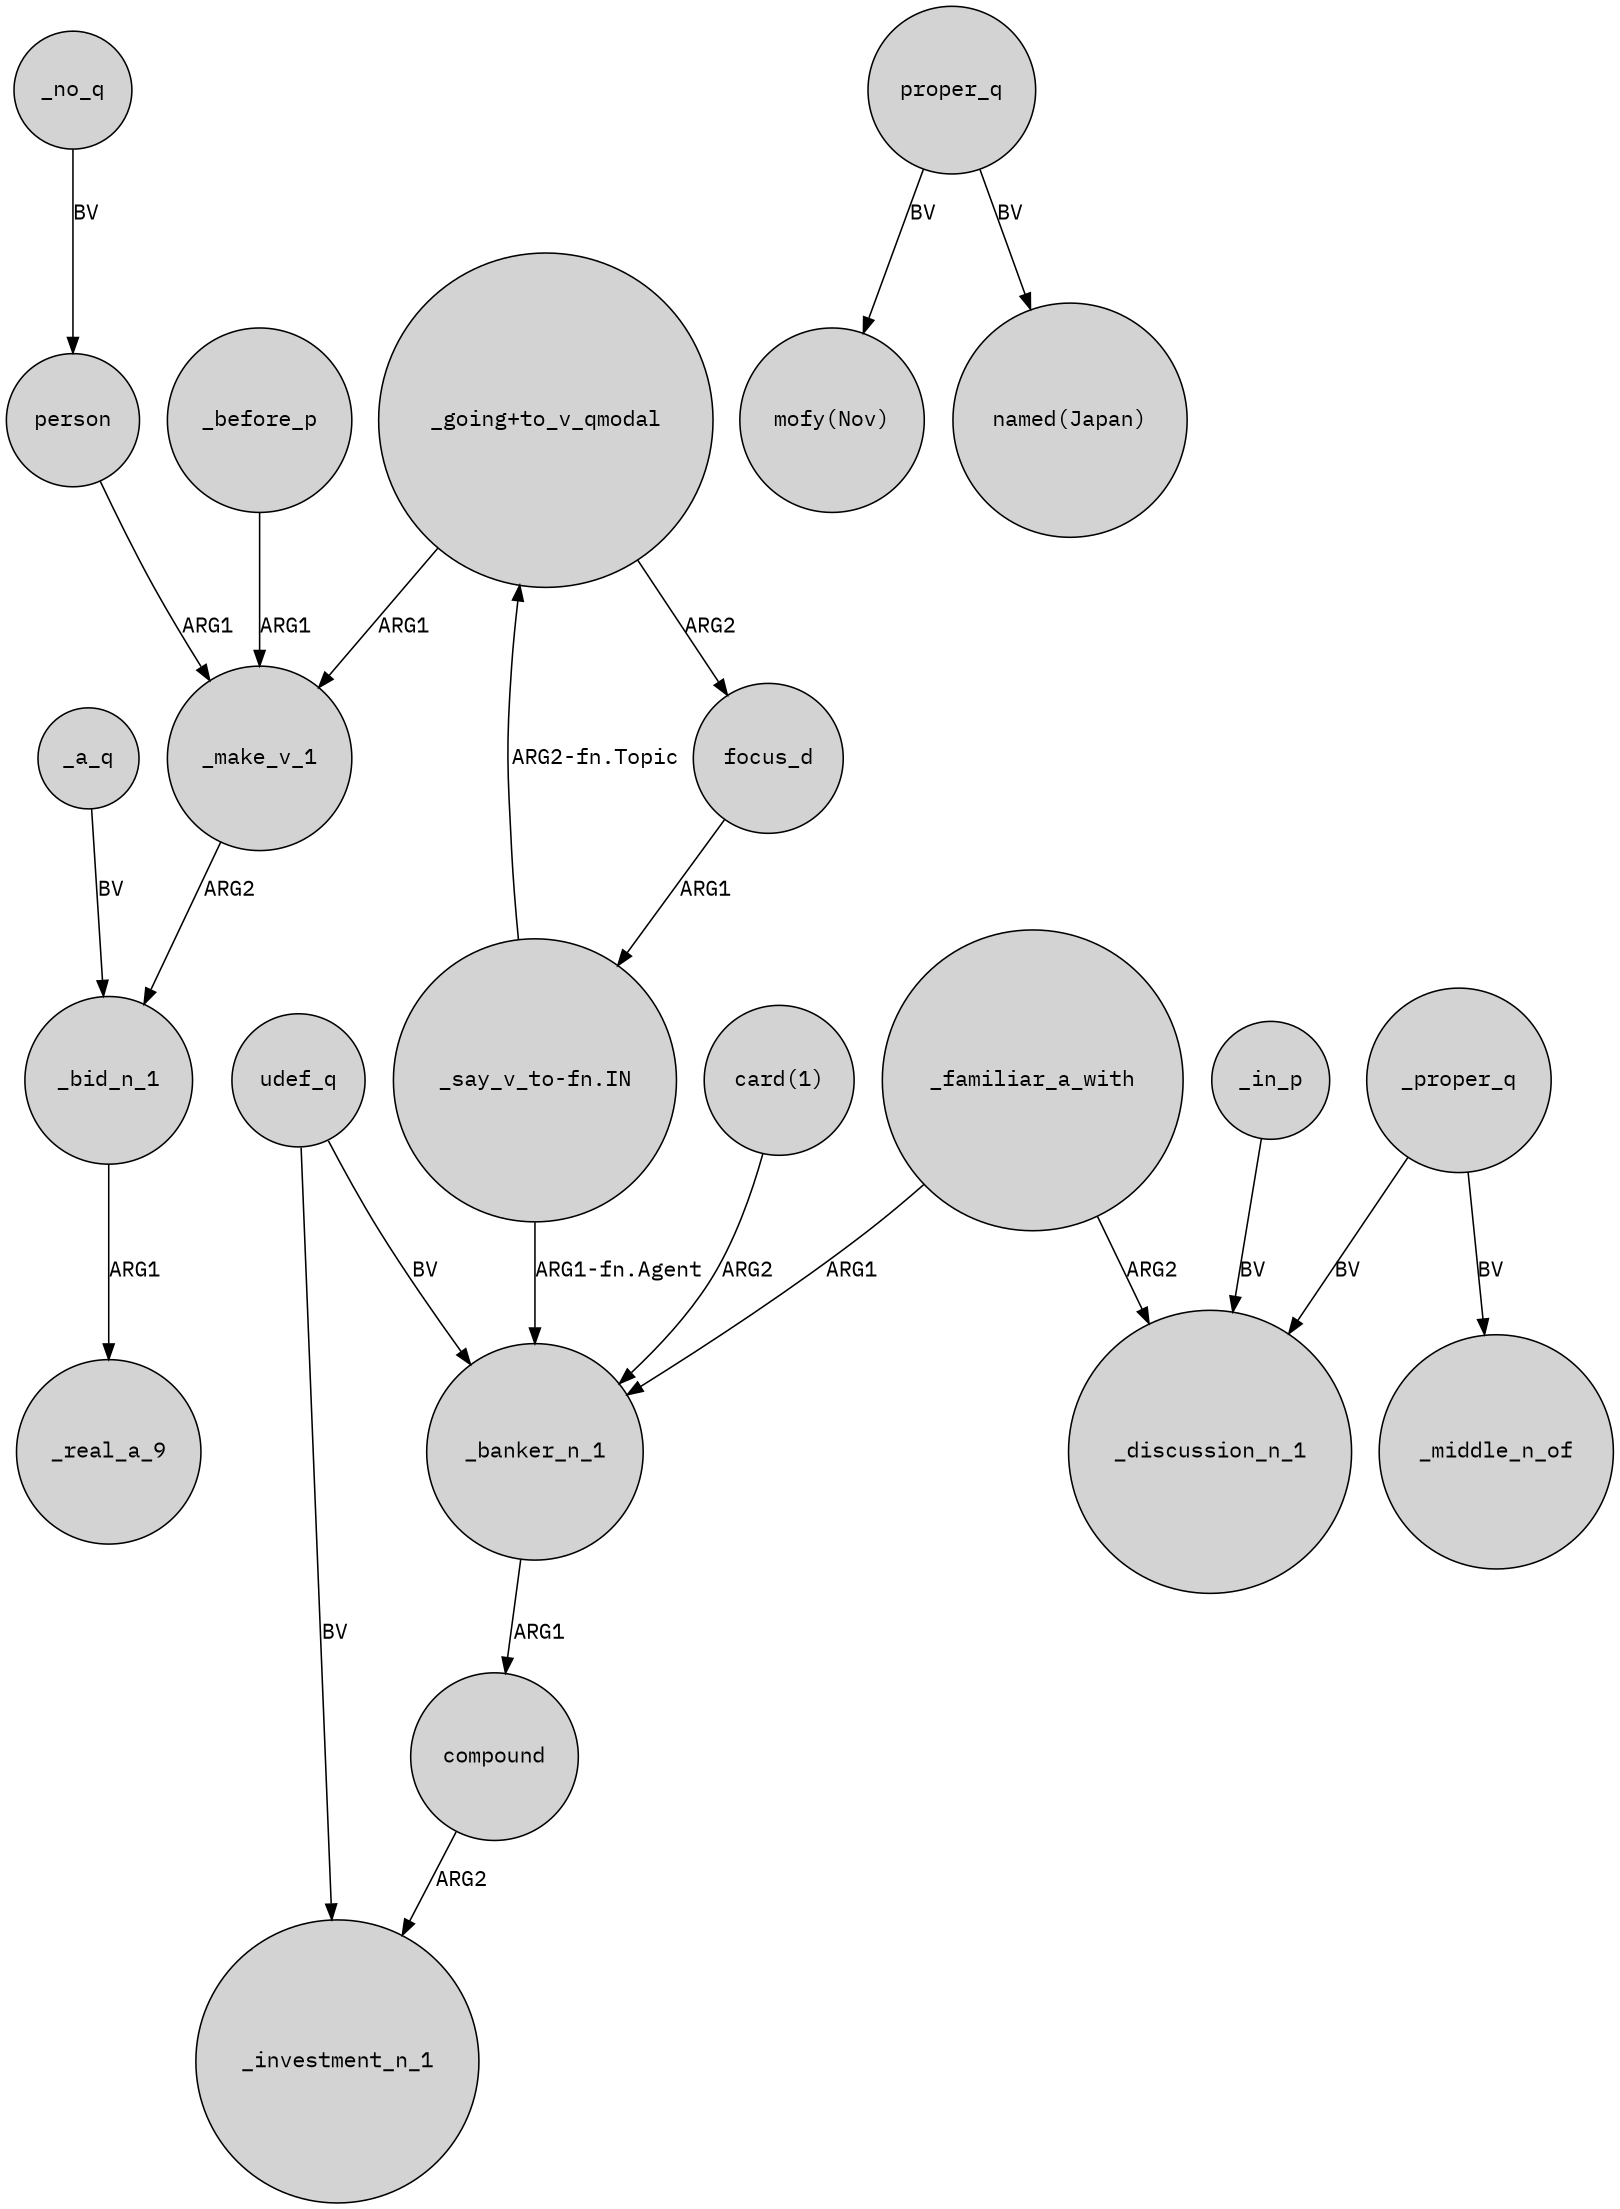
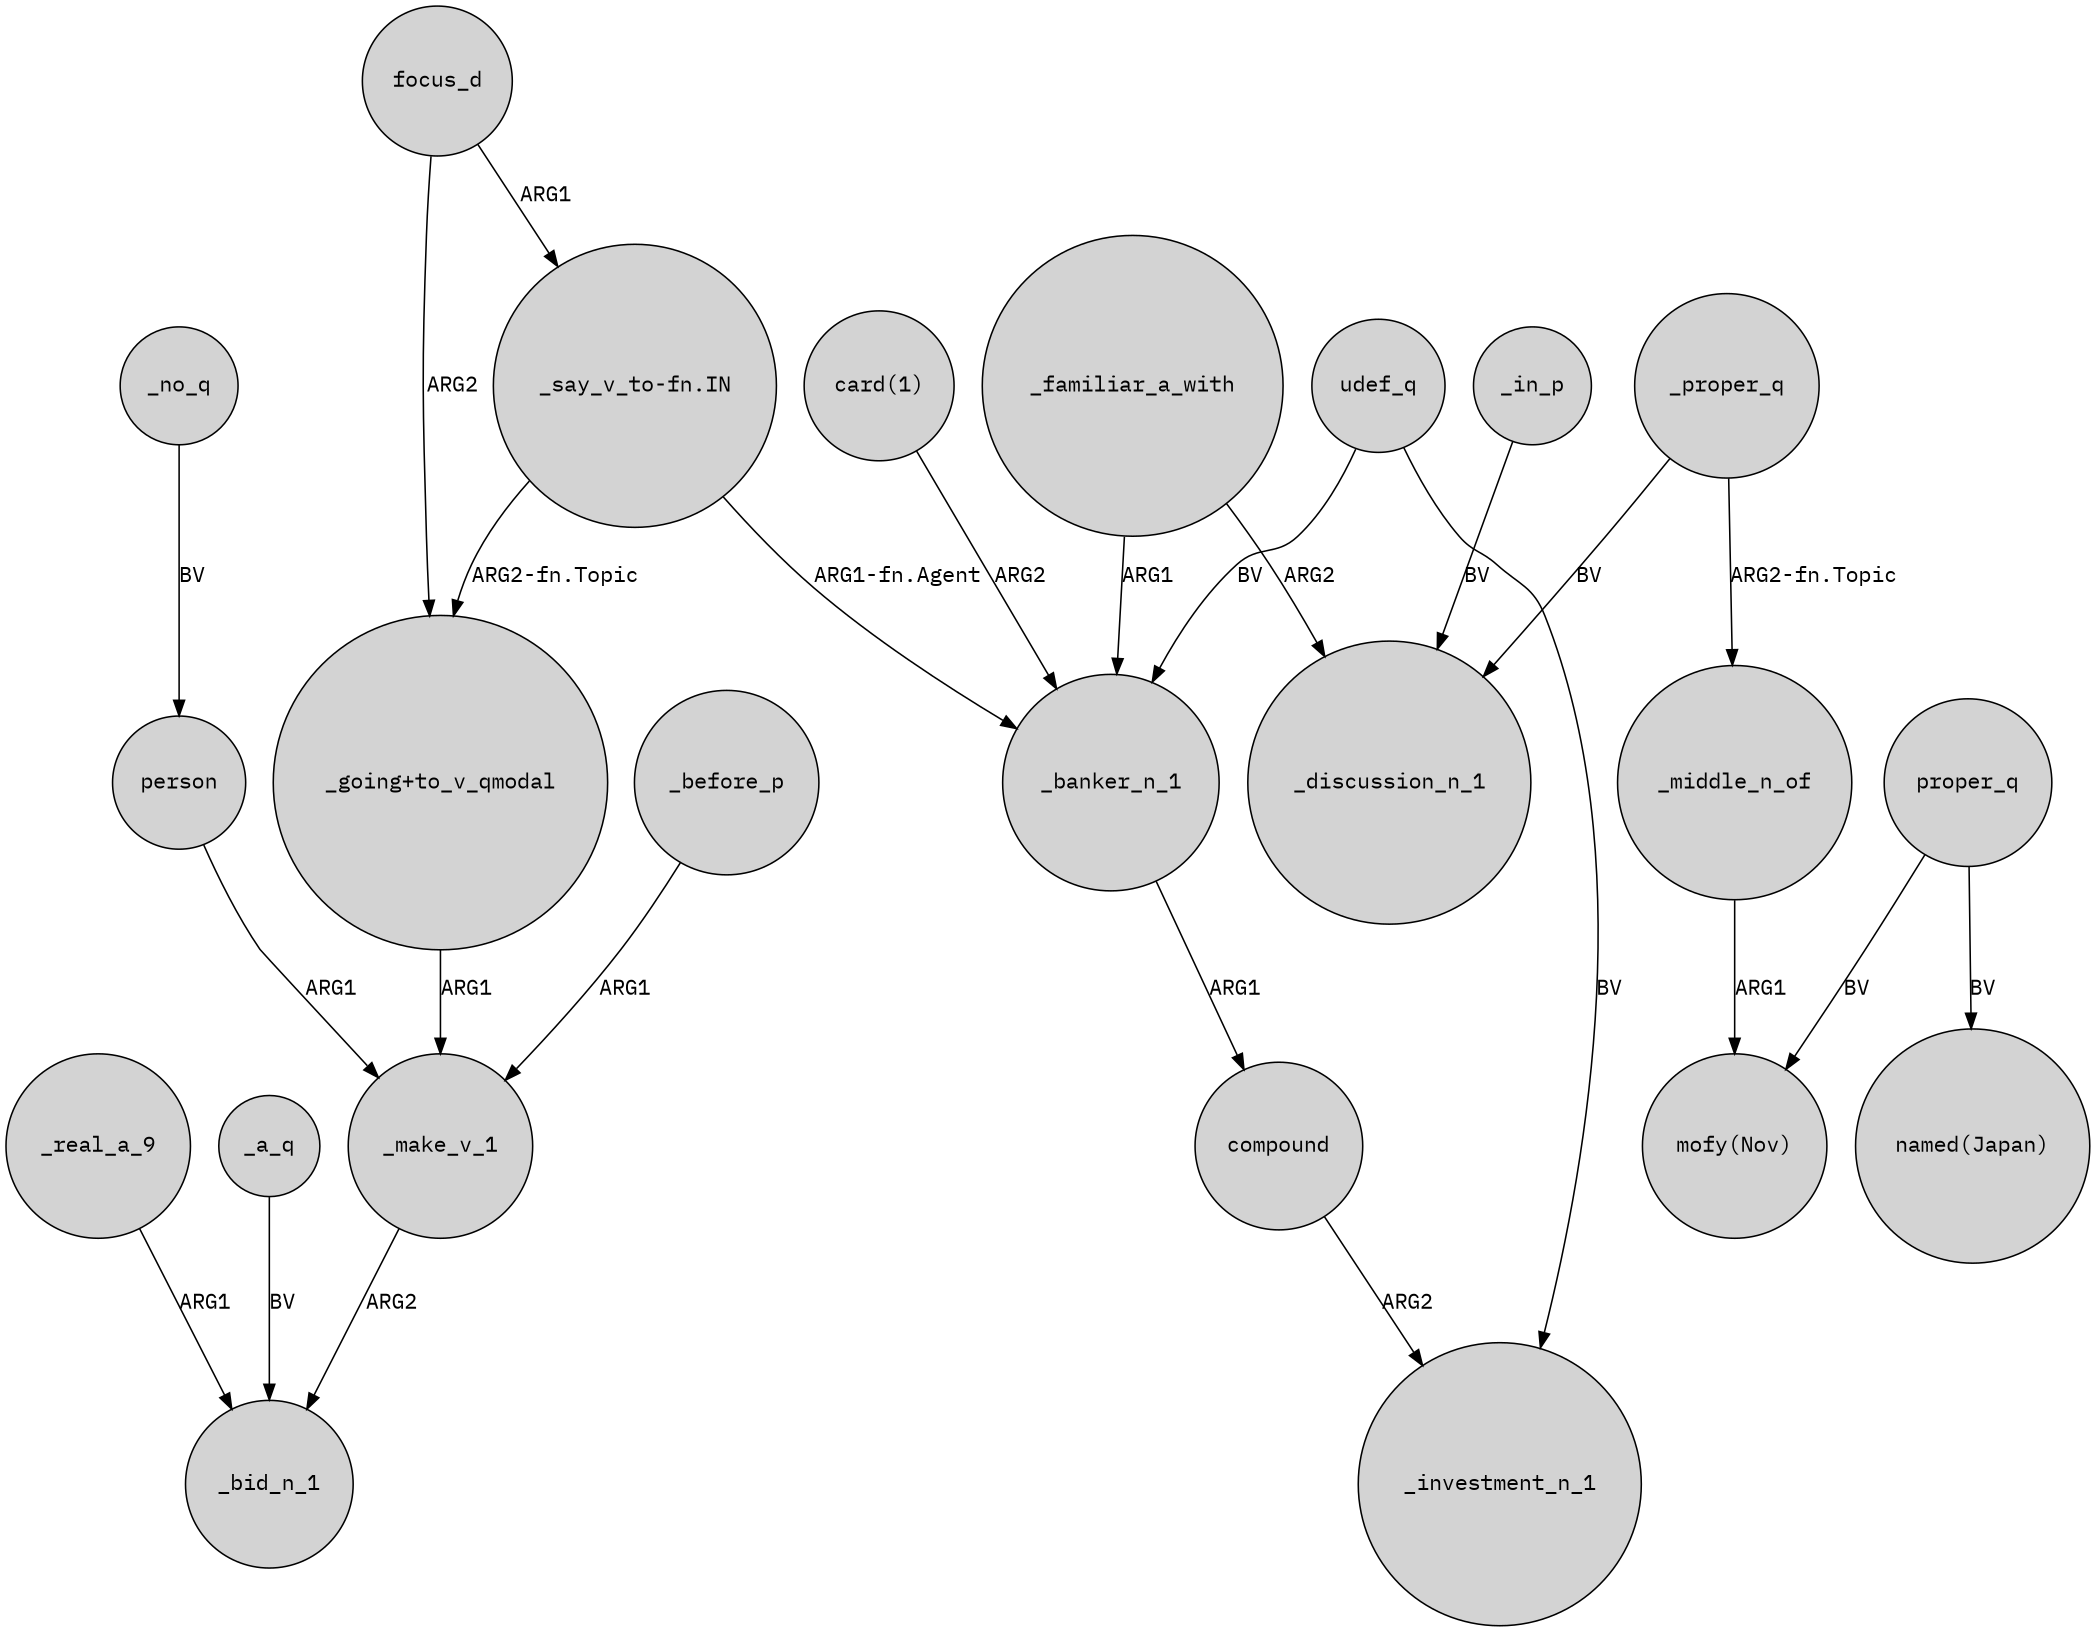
edge "_going+to_v_qmodal" -> "focus_d": reversed
edge "_middle_n_of" -> "mofy(Nov)": added, label "ARG1"
edge "_bid_n_1" -> "_real_a_9": reversed
edge "_proper_q" -> "_middle_n_of": label "BV" -> "ARG2-fn.Topic"
